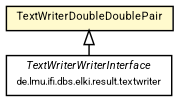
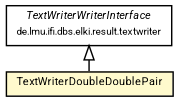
edge "TextWriterWriterInterface" -> "TextWriterDoubleDoublePair": reversed
